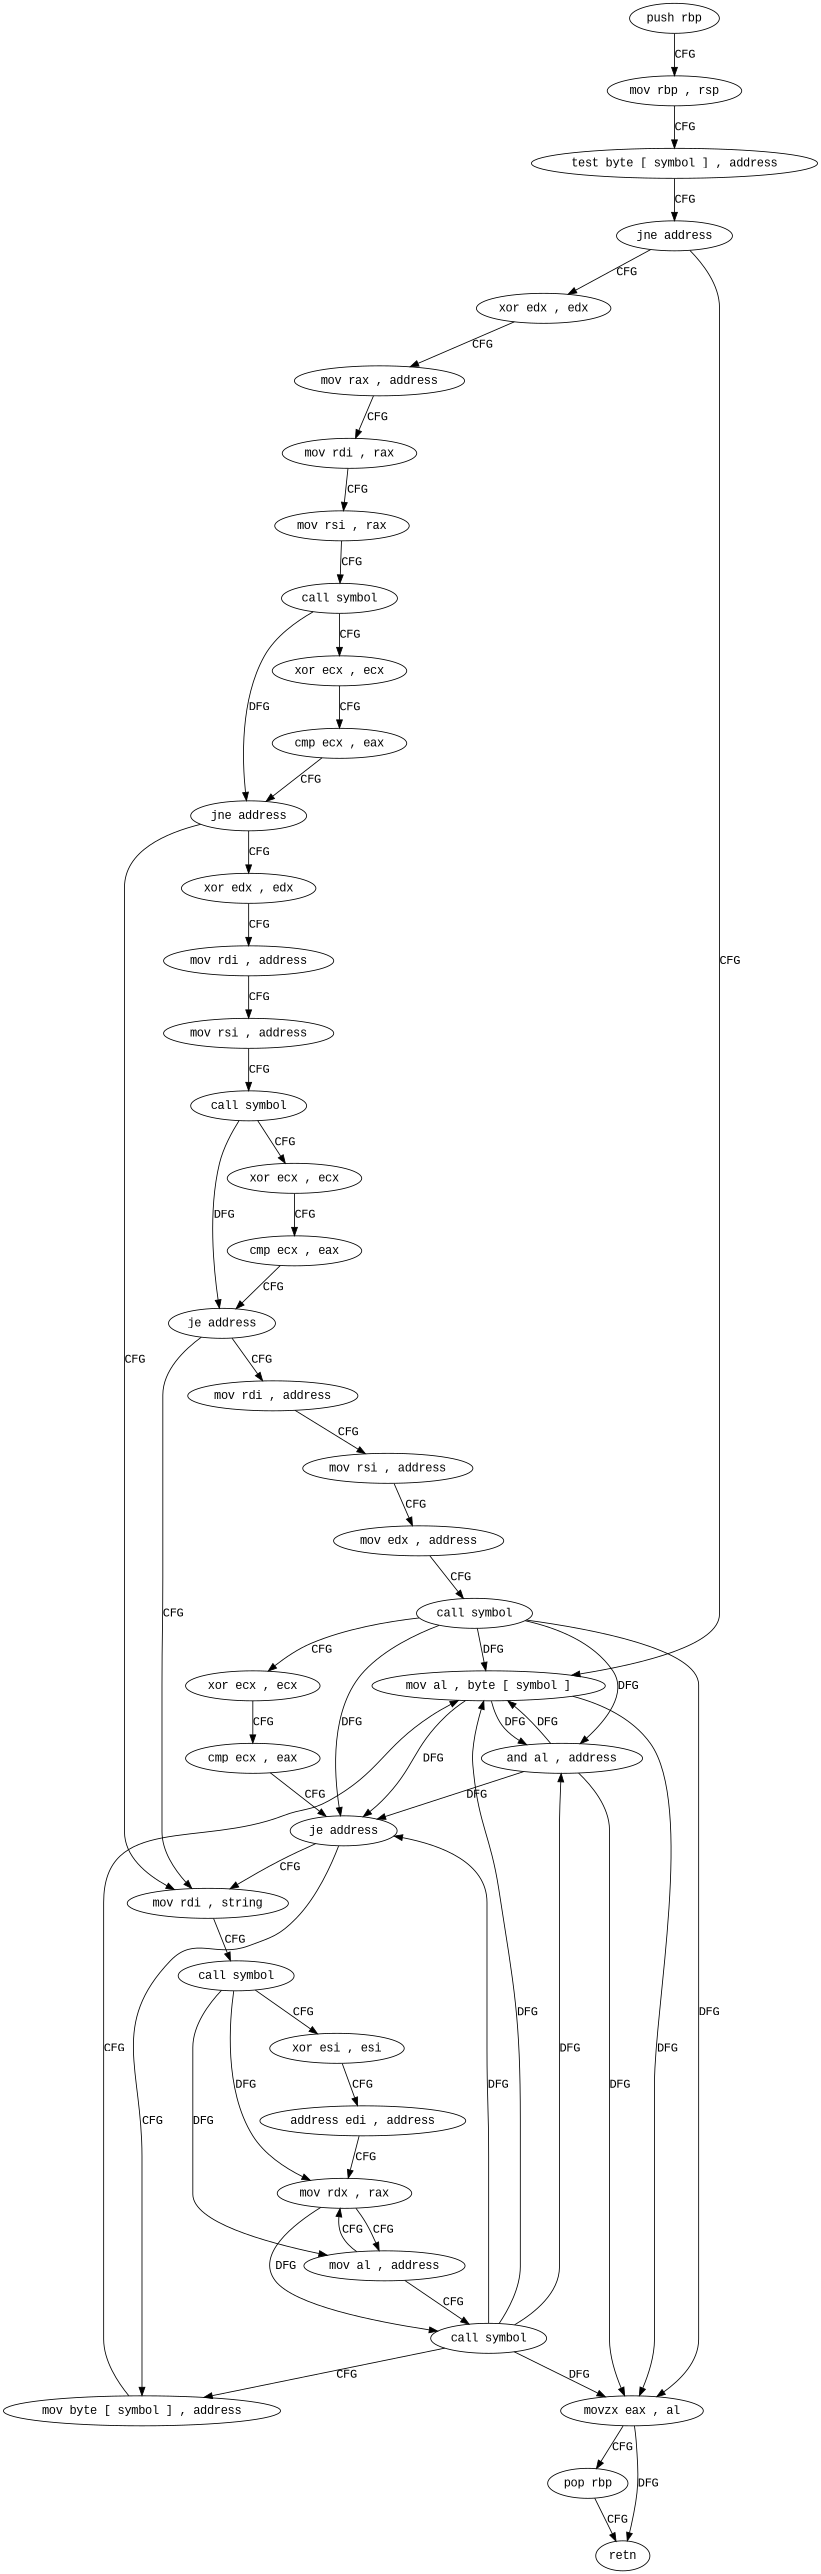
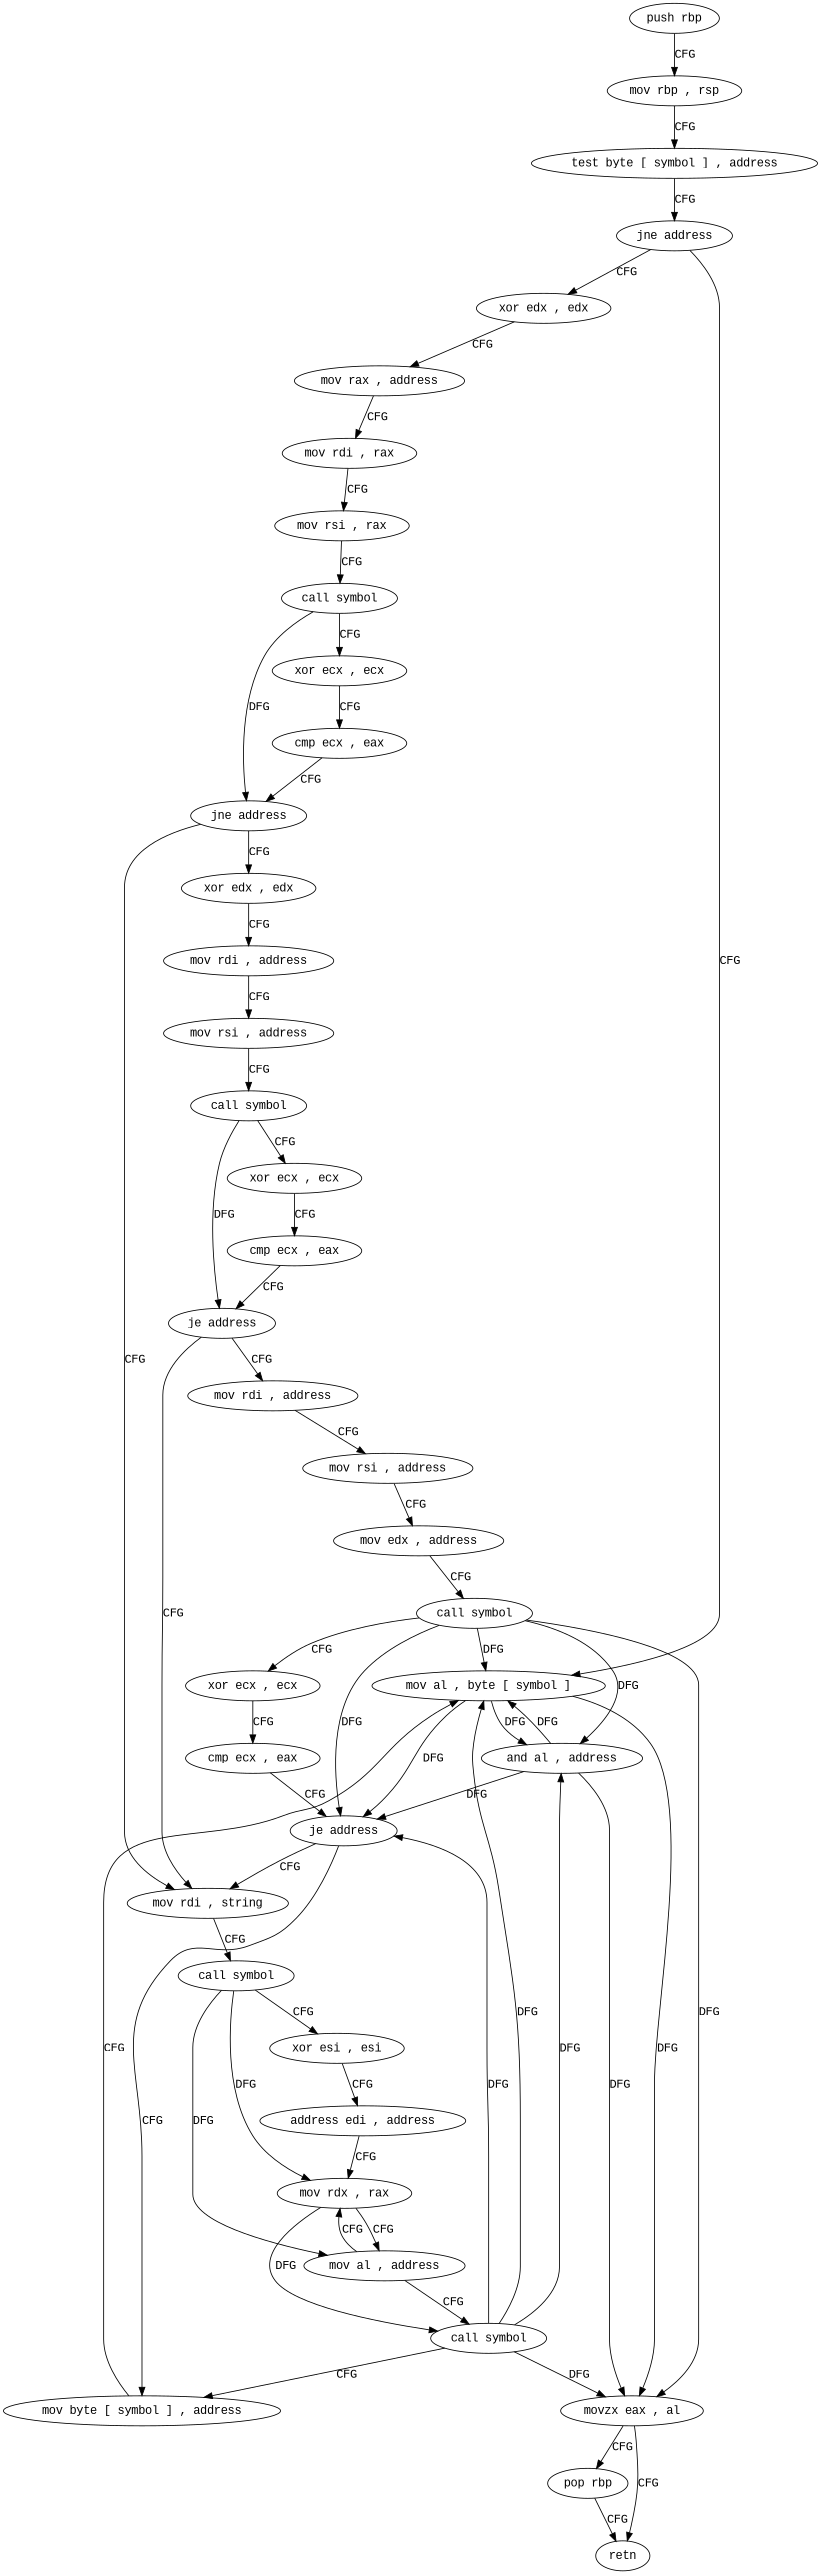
edge "movzx eax , al" -> "retn": label "DFG" -> "CFG"
